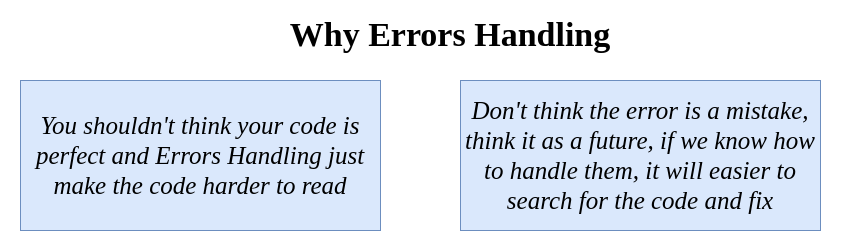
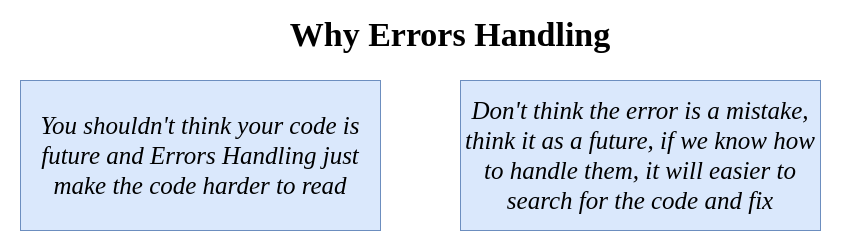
node "You shouldn't think your code is perfect and Errors Handling just make the code harder to read": label "You shouldn't think your code is perfect and Errors Handling just make the code harder to read" -> "You shouldn't think your code is future and Errors Handling just make the code harder to read"
